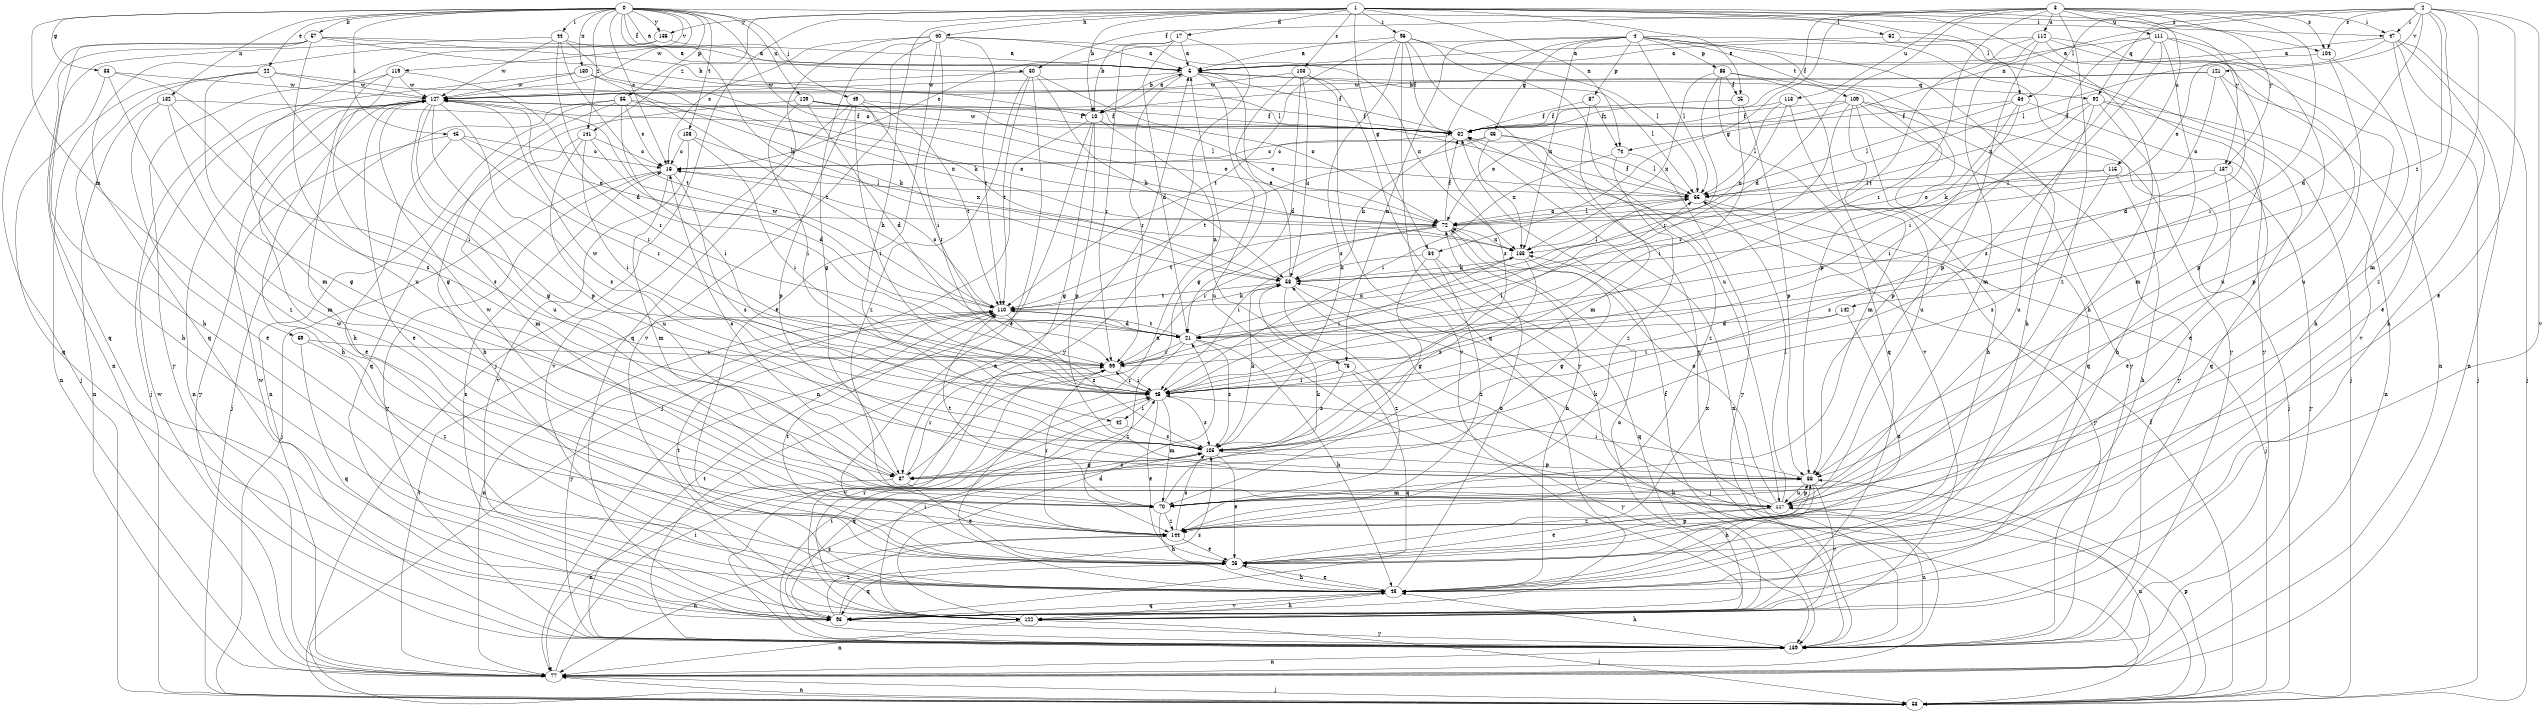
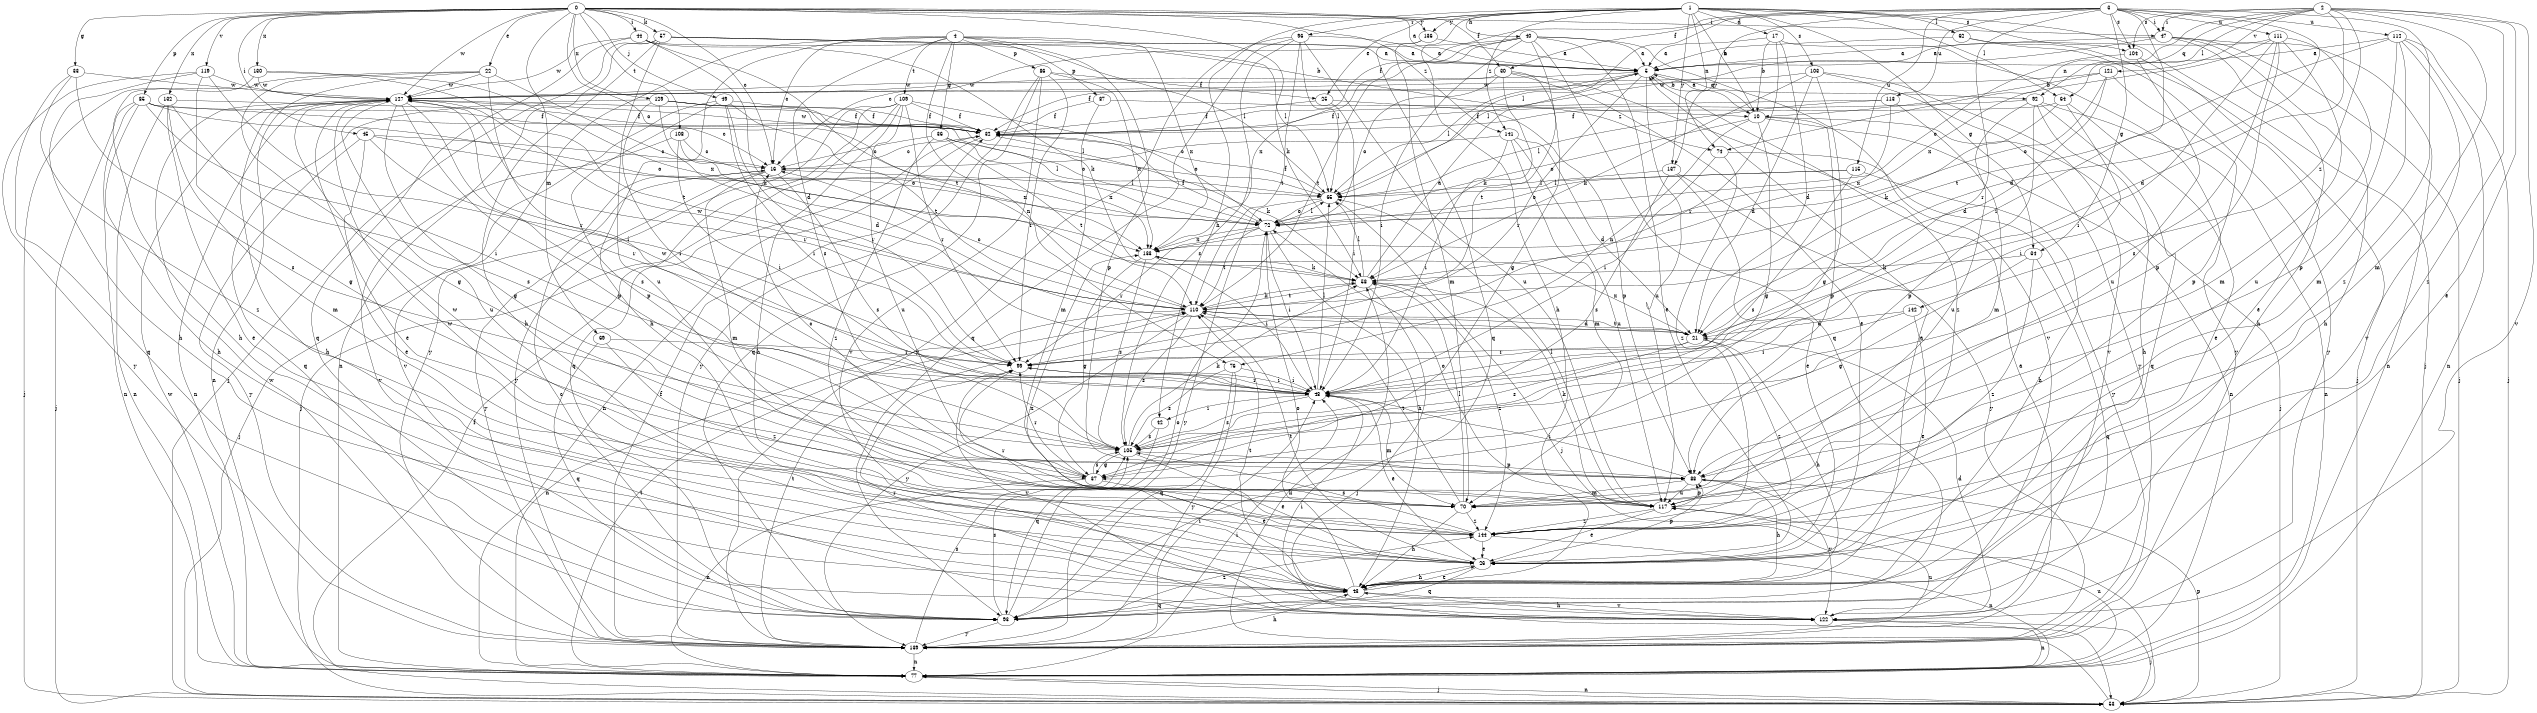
edge "96" -> "32": removed, label "f"
edge "64" -> "65": now "3" -> "65"
edge "70" -> "58": label "k" -> "l"
